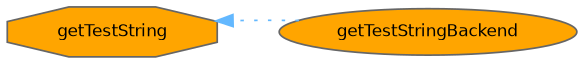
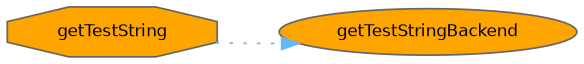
edge "getTestStringBackend" -> "getTestString": reversed
